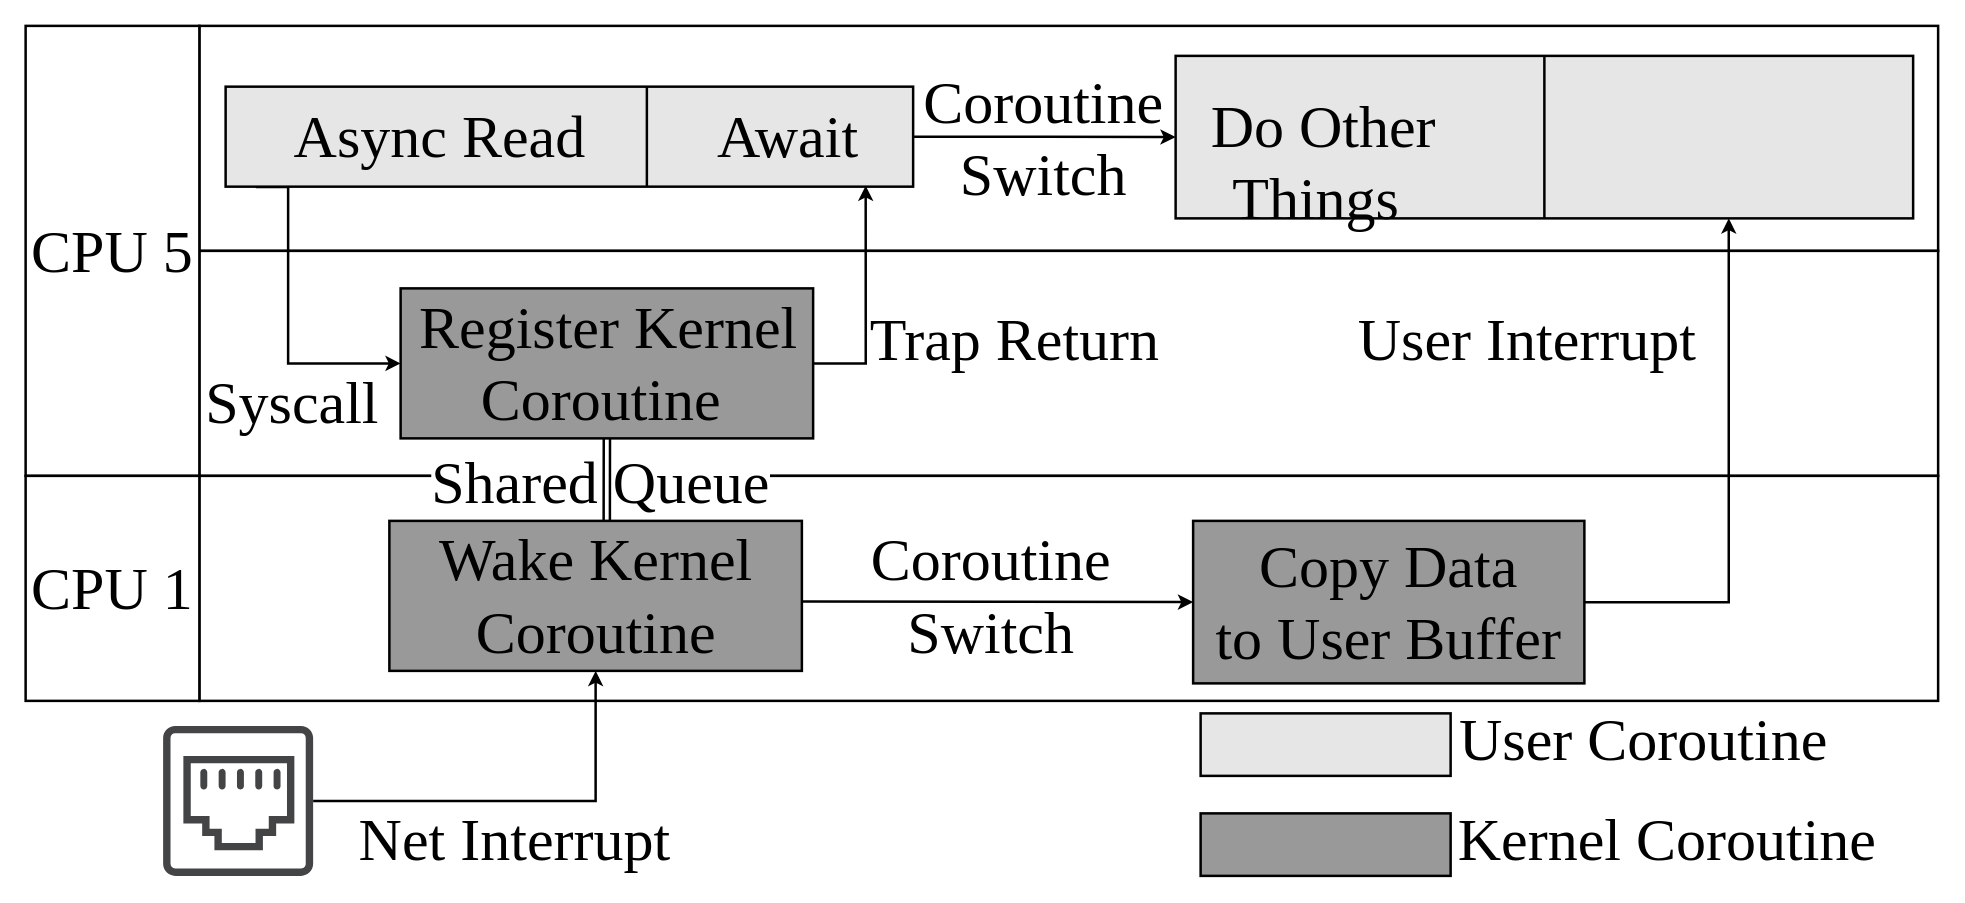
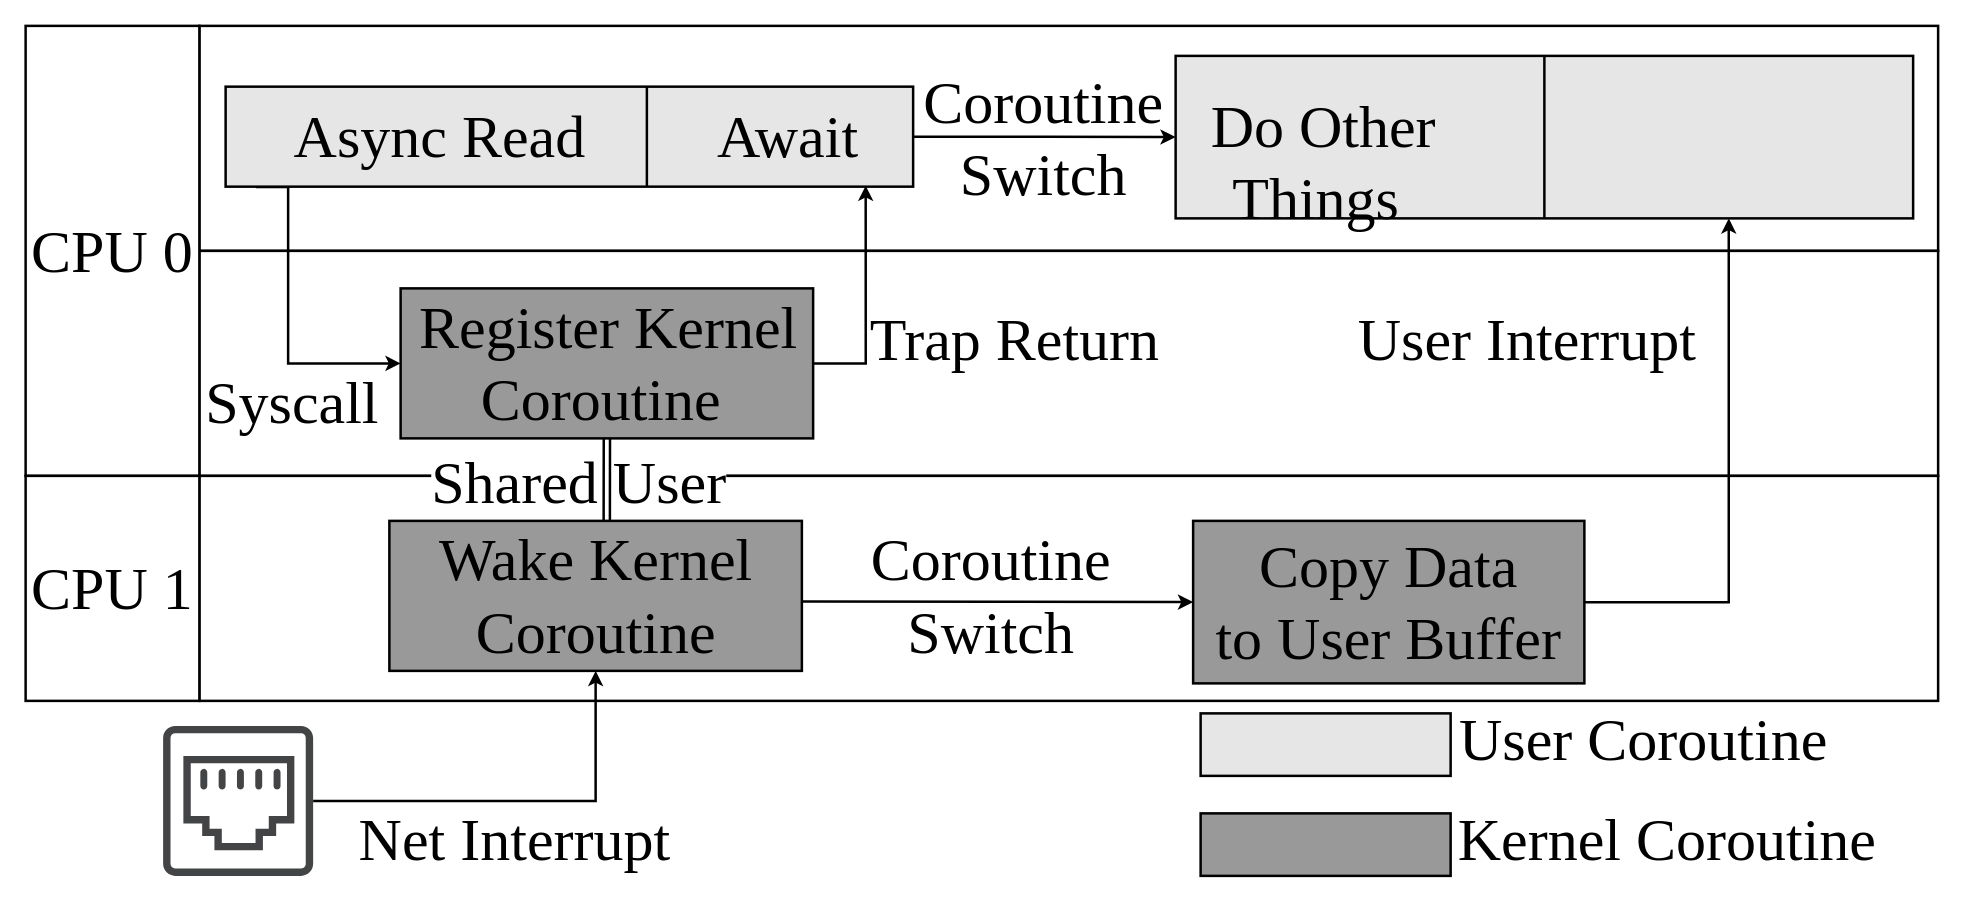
node "CPU 5": label "CPU 5" -> "CPU 0"
node "Shared Queue": label "Shared Queue" -> "Shared User"
